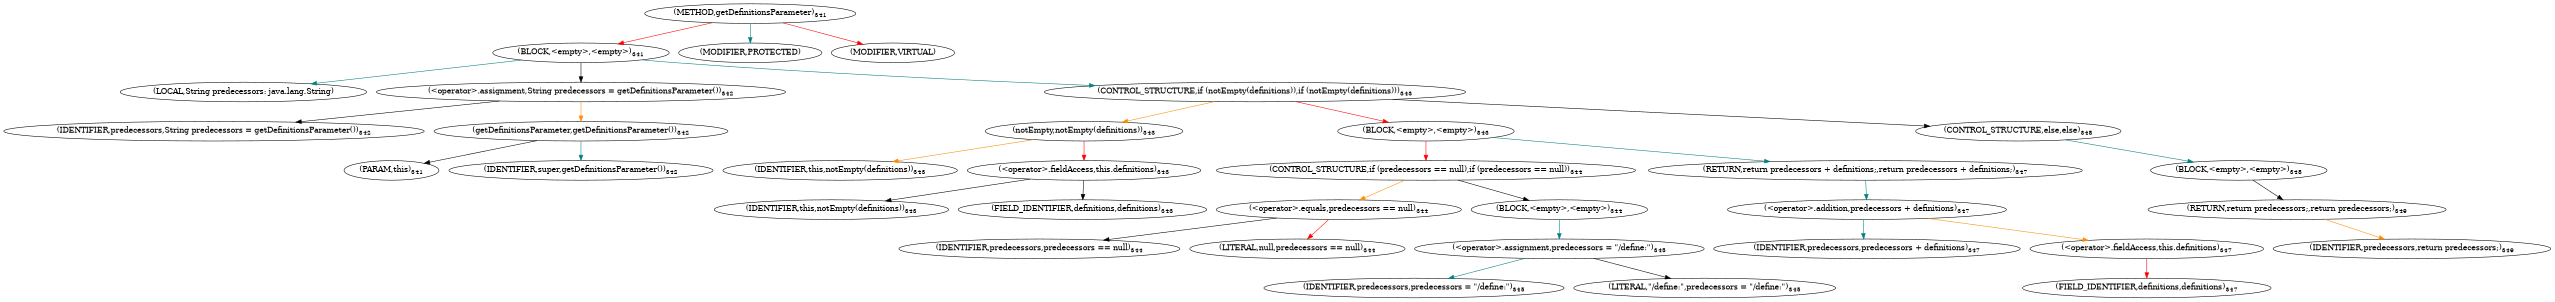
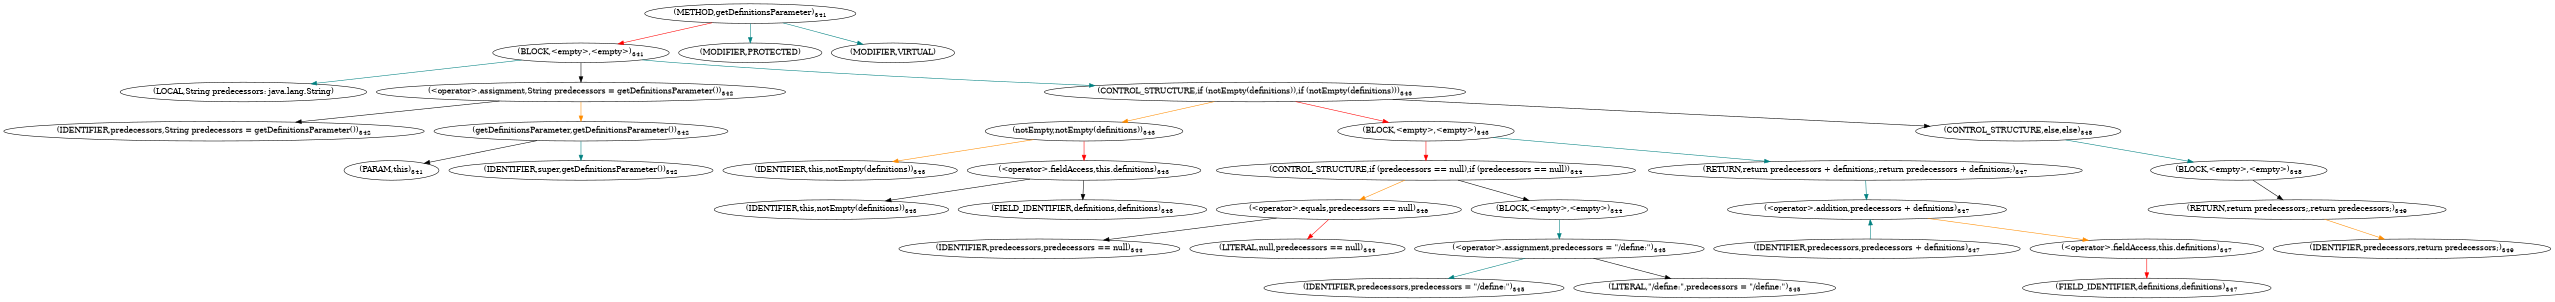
edge "(METHOD,getDefinitionsParameter)" -> "(MODIFIER,VIRTUAL)": color red -> teal
node "(<operator>.equals,predecessors == null)": text "344" -> "346"
edge "(<operator>.addition,predecessors + definitions)" -> "(IDENTIFIER,predecessors,predecessors + definitions)": reversed
